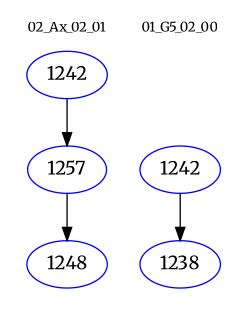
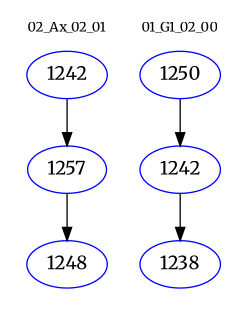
cluster "01_G5_02_00": label "01_G5_02_00" -> "01_G1_02_00"
node "1250": added
